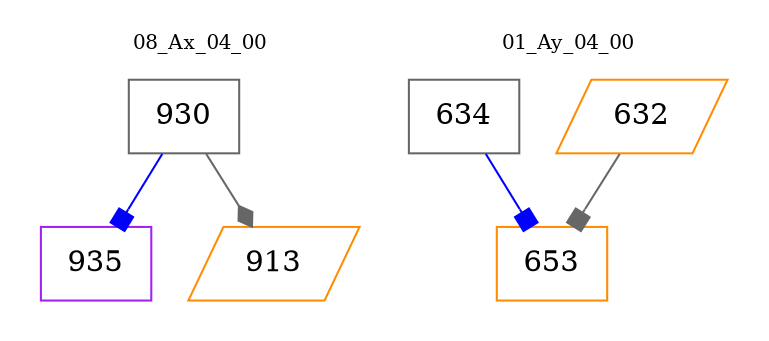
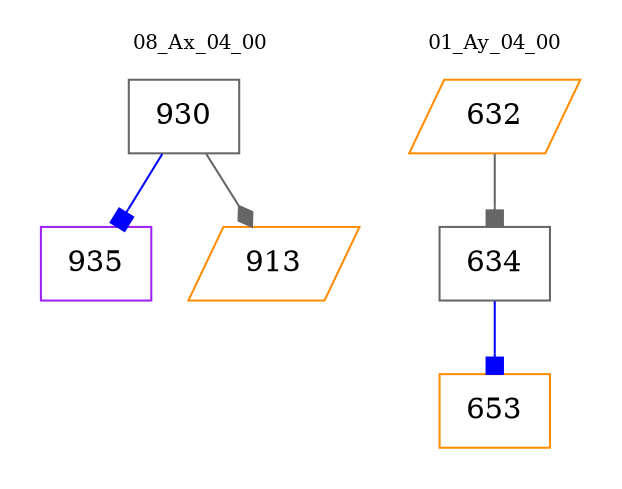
edge "632" -> "653": now "632" -> "634"
